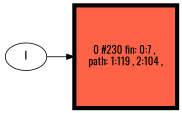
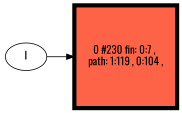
node "0 #230 fin: 0:7 , path: 1:119 , 2:104 ,": label "0 #230 fin: 0:7 , path: 1:119 , 2:104 ," -> "0 #230 fin: 0:7 , path: 1:119 , 0:104 ,"
